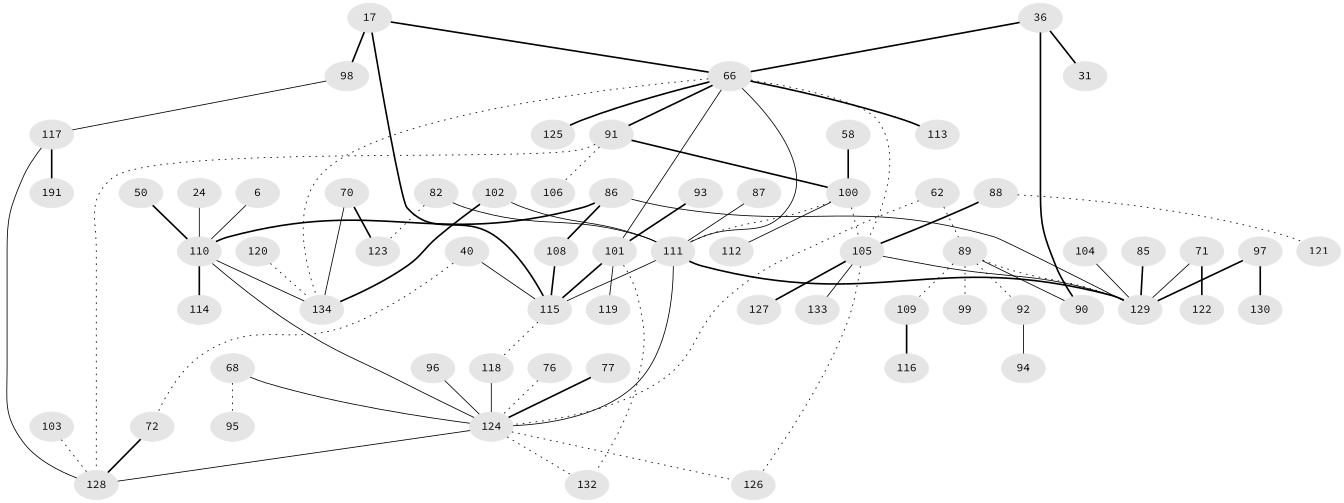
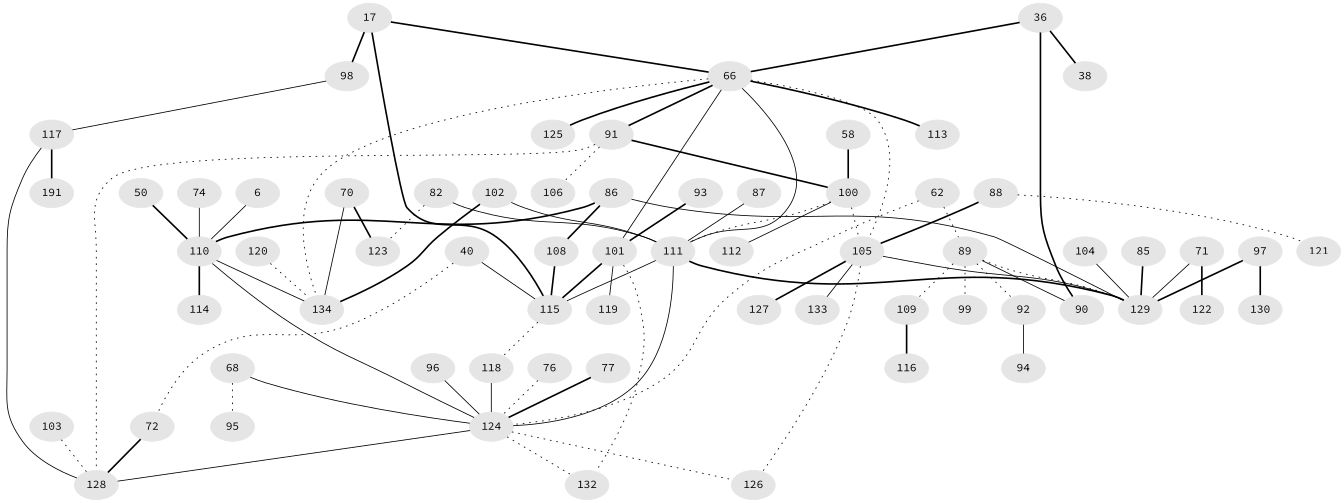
node "31": label "31" -> "38"
node "24": label "24" -> "74"
